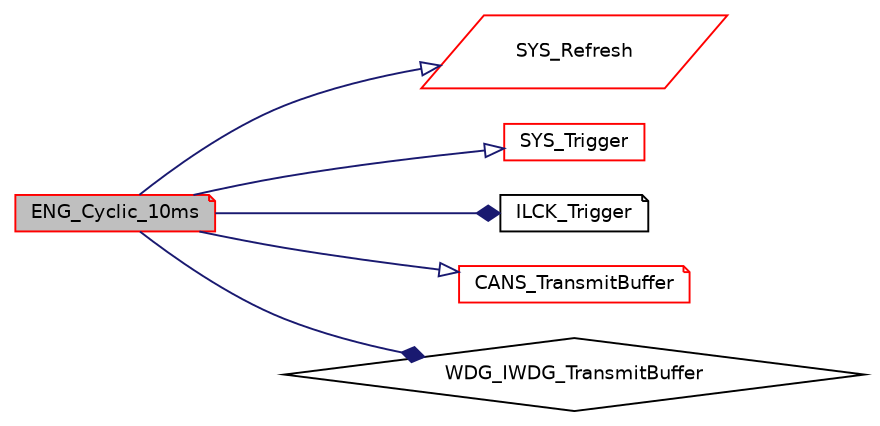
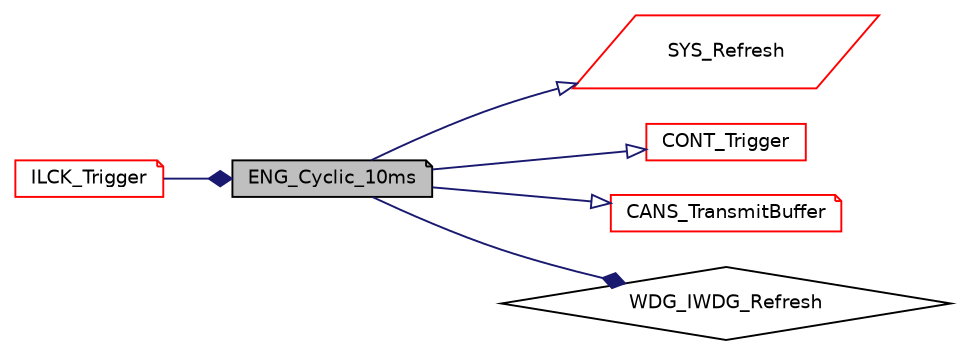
node "SYS_Trigger": label "SYS_Trigger" -> "CONT_Trigger"
node "ENG_Cyclic_10ms": color red -> black
edge "ENG_Cyclic_10ms" -> "ILCK_Trigger": reversed
node "ILCK_Trigger": color black -> red
node "WDG_IWDG_TransmitBuffer": label "WDG_IWDG_TransmitBuffer" -> "WDG_IWDG_Refresh"
